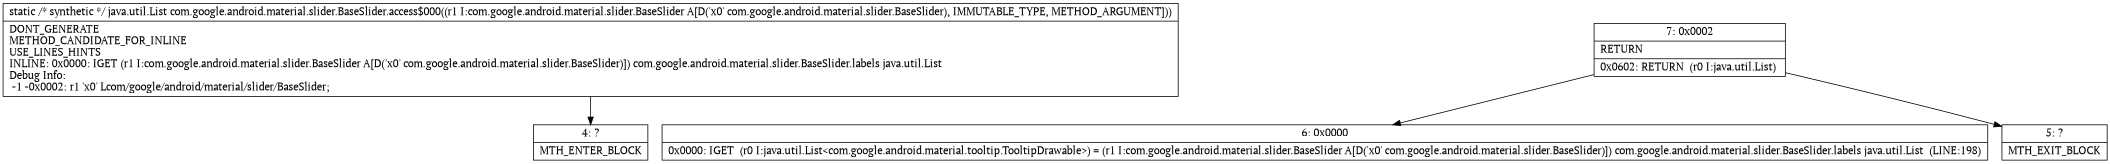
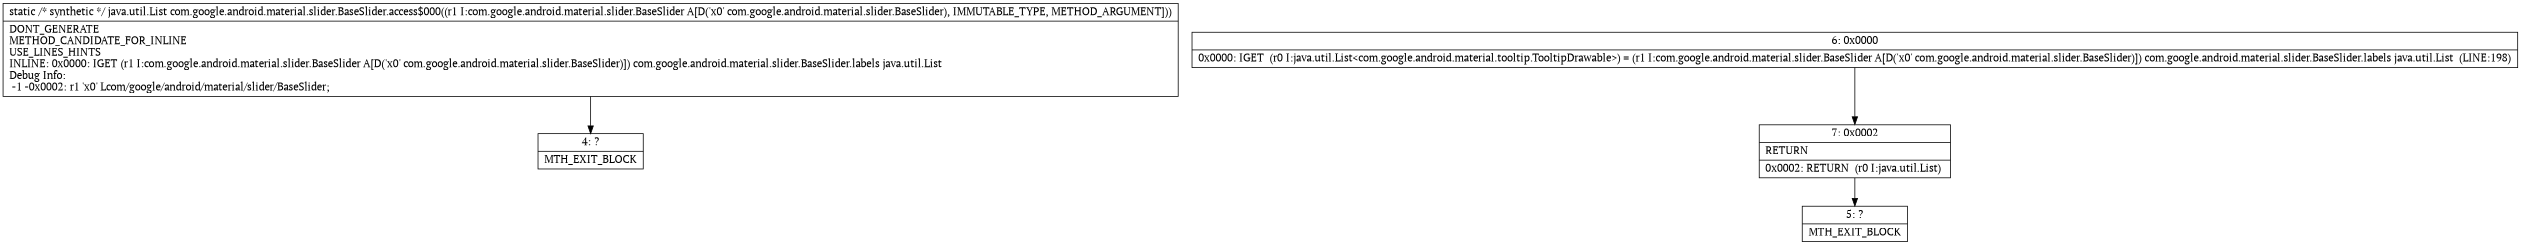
node "7: 0x0002": text "0x0602: RETURN  (r0 I:java.util.List)" -> "0x0002: RETURN  (r0 I:java.util.List)"
edge "7: 0x0002" -> "6: 0x0000": reversed
node "4: ?": text "MTH_ENTER_BLOCK" -> "MTH_EXIT_BLOCK"
